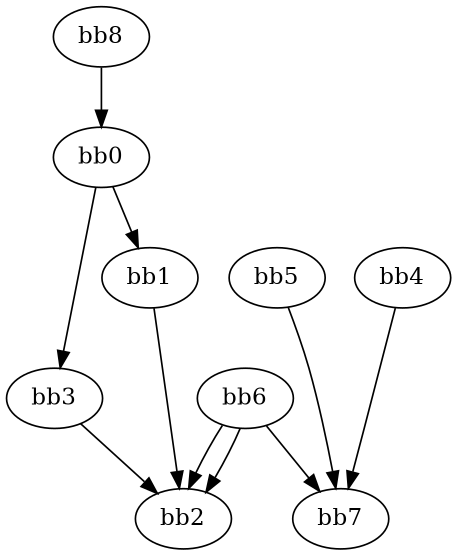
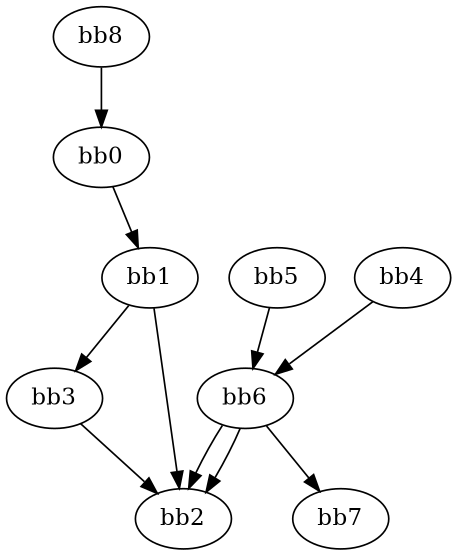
edge "bb0" -> "bb3": now "bb1" -> "bb3"
edge "bb5" -> "bb7": now "bb5" -> "bb6"
edge "bb4" -> "bb7": now "bb4" -> "bb6"
